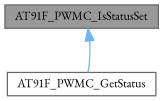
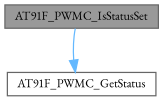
edge "AT91F_PWMC_GetStatus" -> "AT91F_PWMC_IsStatusSet": reversed
